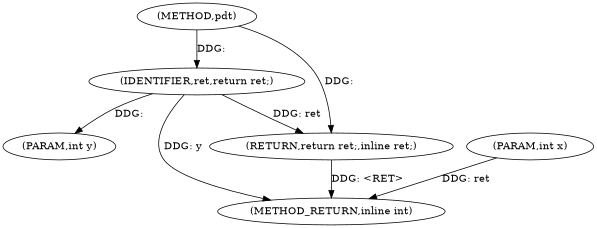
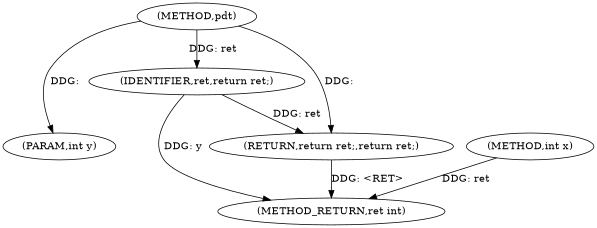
edge "(METHOD,pdt)" -> "(IDENTIFIER,ret,return ret;)": label "DDG: " -> "DDG: ret"
edge "(IDENTIFIER,ret,return ret;)" -> "(PARAM,int y)": now "(METHOD,pdt)" -> "(PARAM,int y)"
node "(RETURN,return ret;,inline ret;)": label "(RETURN,return ret;,inline ret;)" -> "(RETURN,return ret;,return ret;)"
node "(PARAM,int x)": label "(PARAM,int x)" -> "(METHOD,int x)"
node "(METHOD_RETURN,inline int)": label "(METHOD_RETURN,inline int)" -> "(METHOD_RETURN,ret int)"
